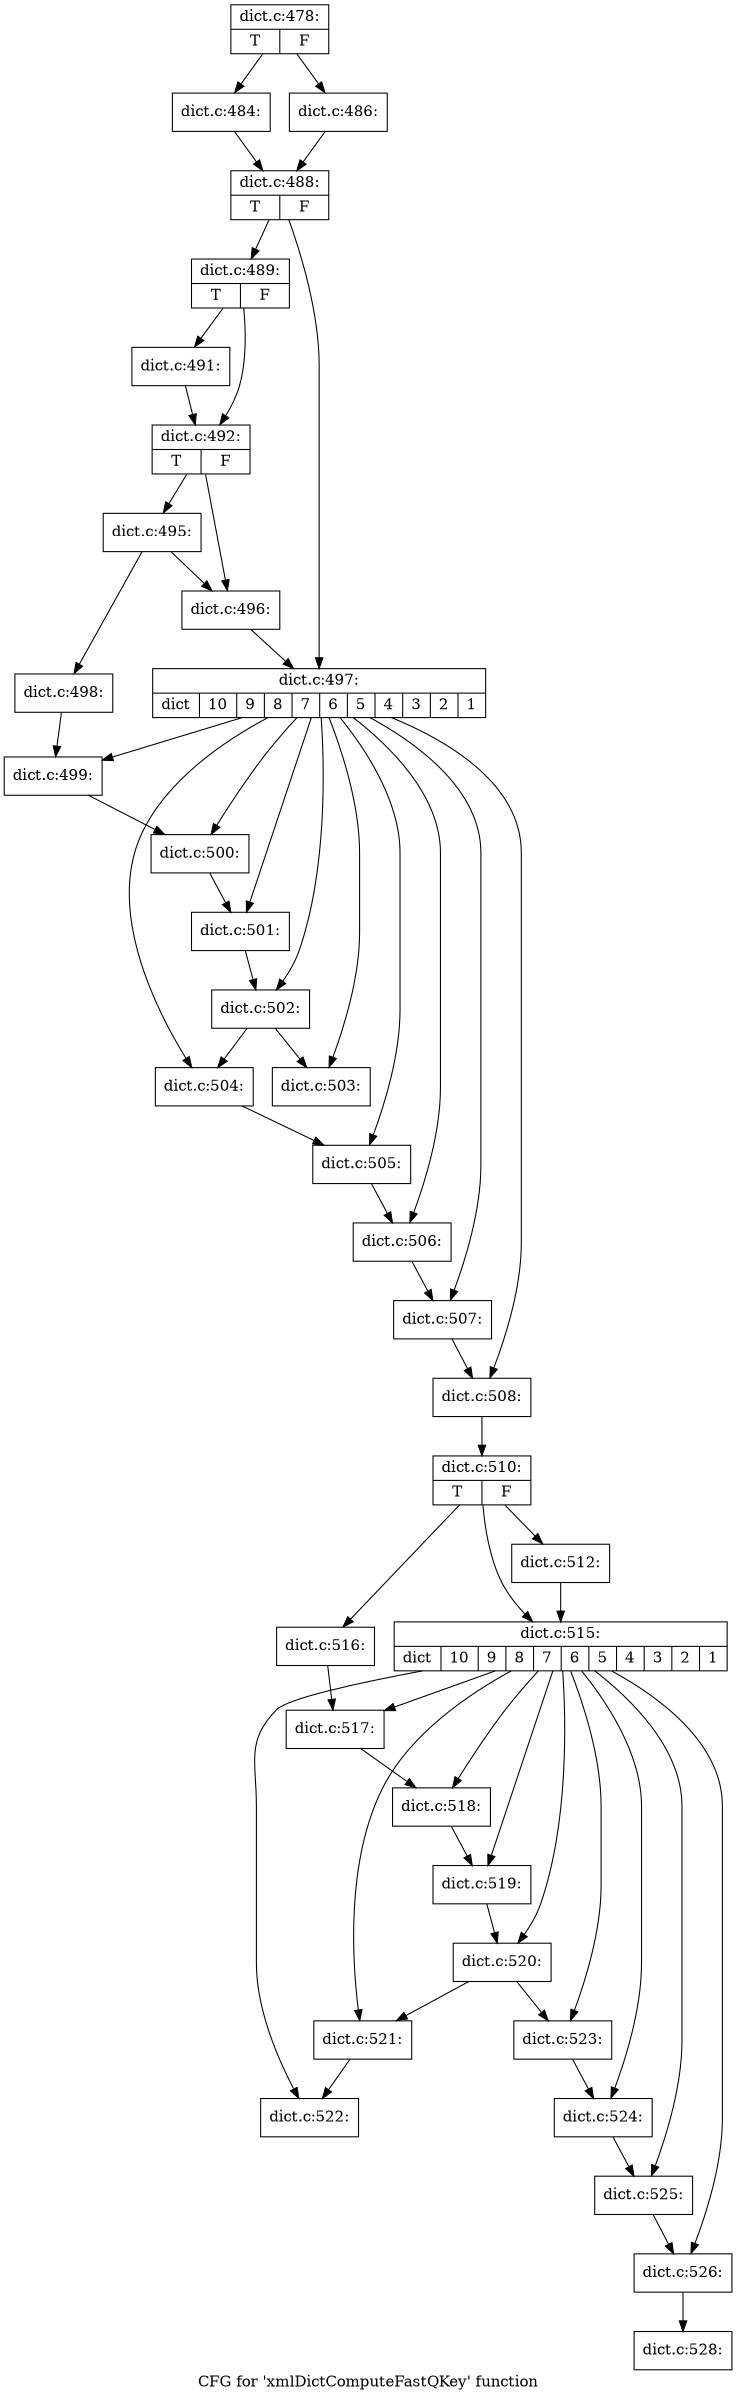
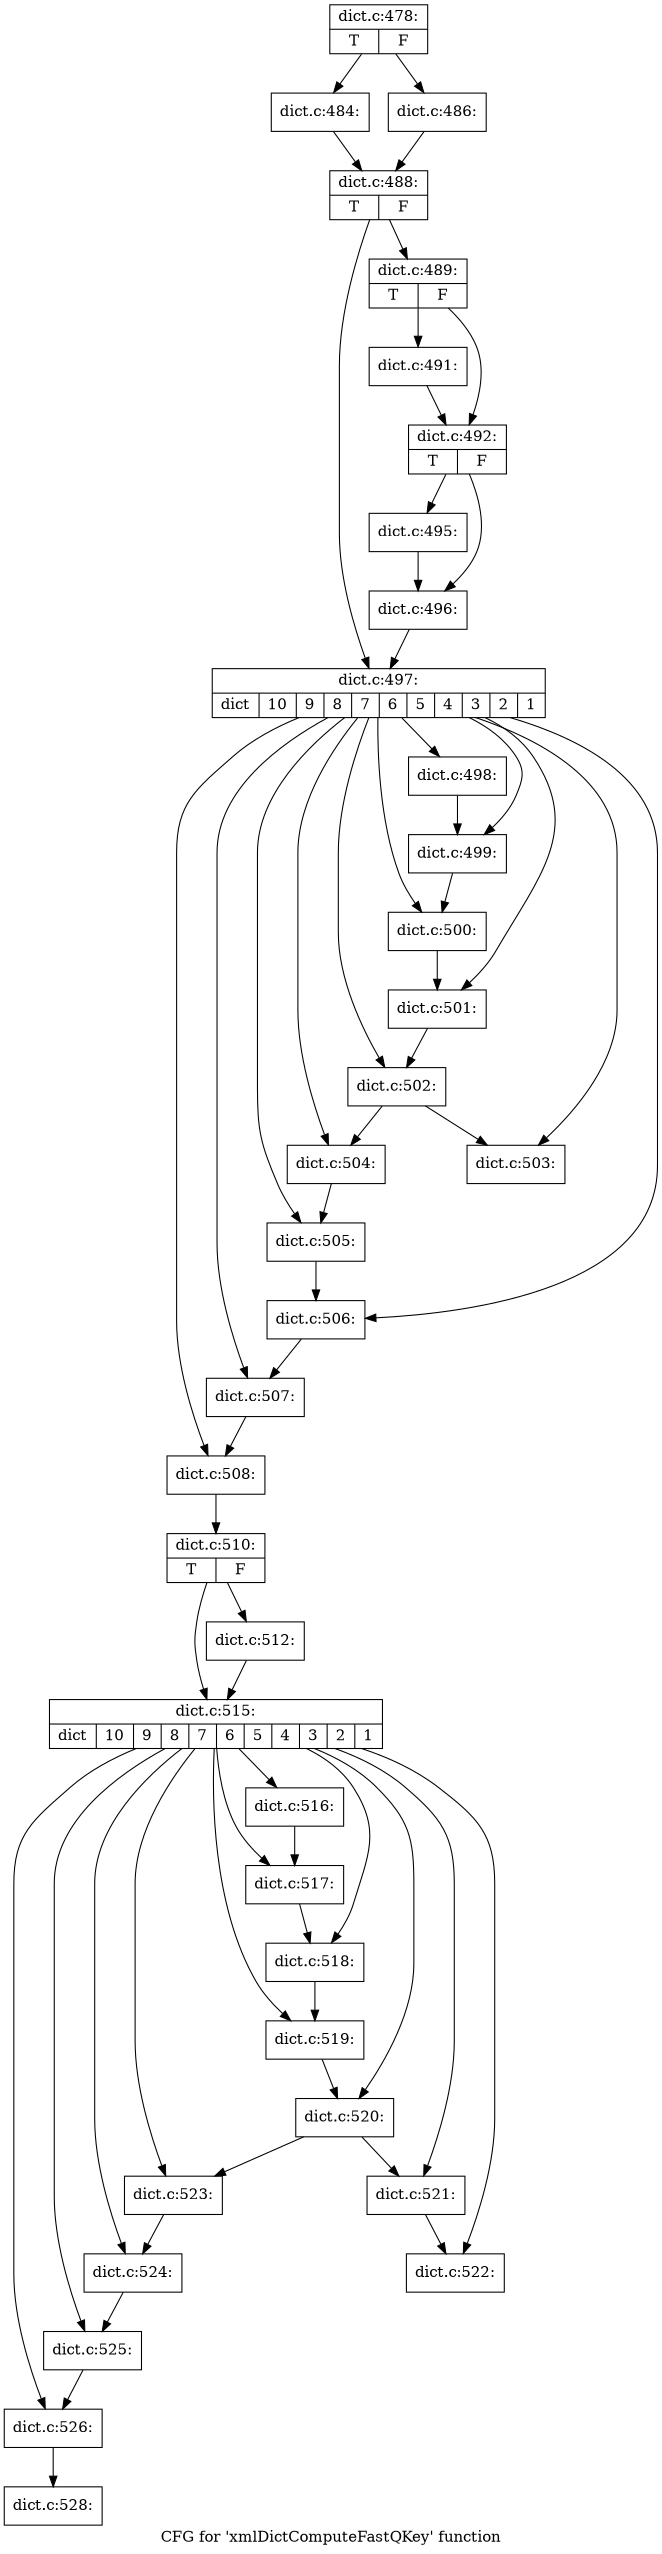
edge "dict.c:495:" -> "dict.c:498:": now "dict.c:497:" -> "dict.c:498:"
edge "dict.c:510:" -> "dict.c:516:": now "dict.c:515:" -> "dict.c:516:"
